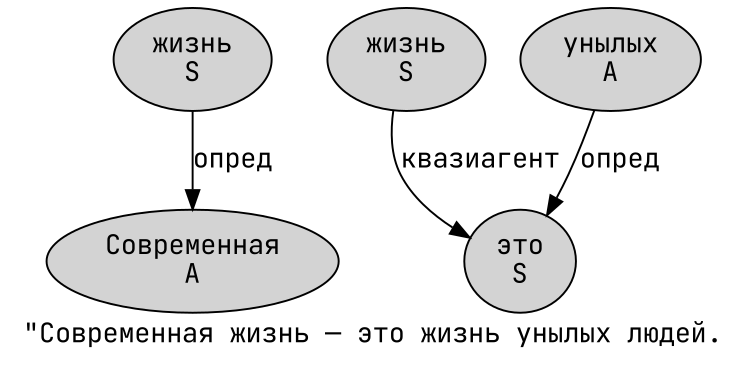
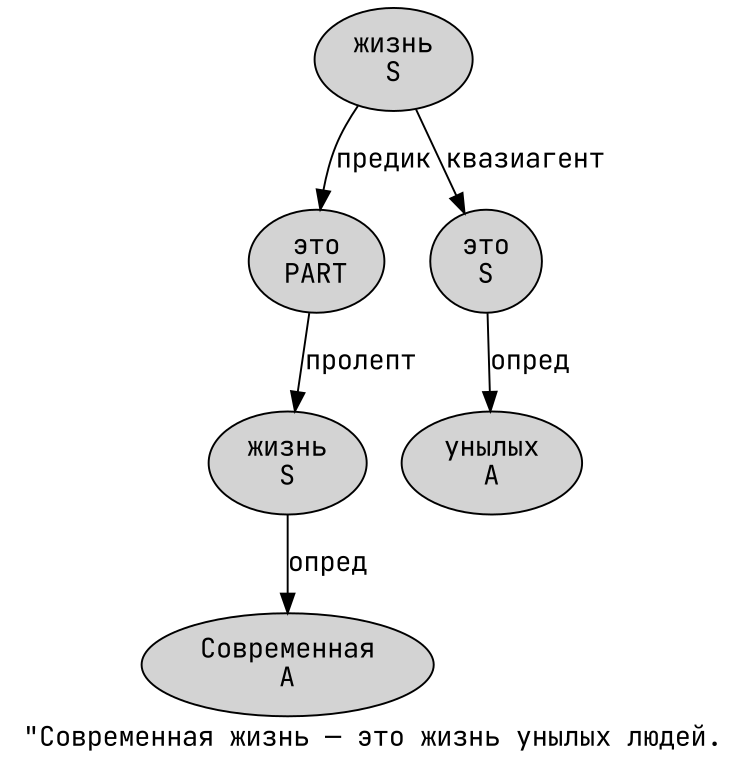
edge "унылых A" -> "это S": reversed
node "это PART": added
